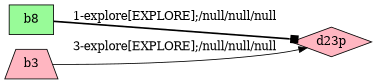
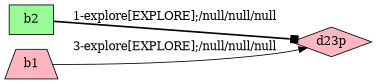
node "b8": label "b8" -> "b2"
node "b3": label "b3" -> "b1"
